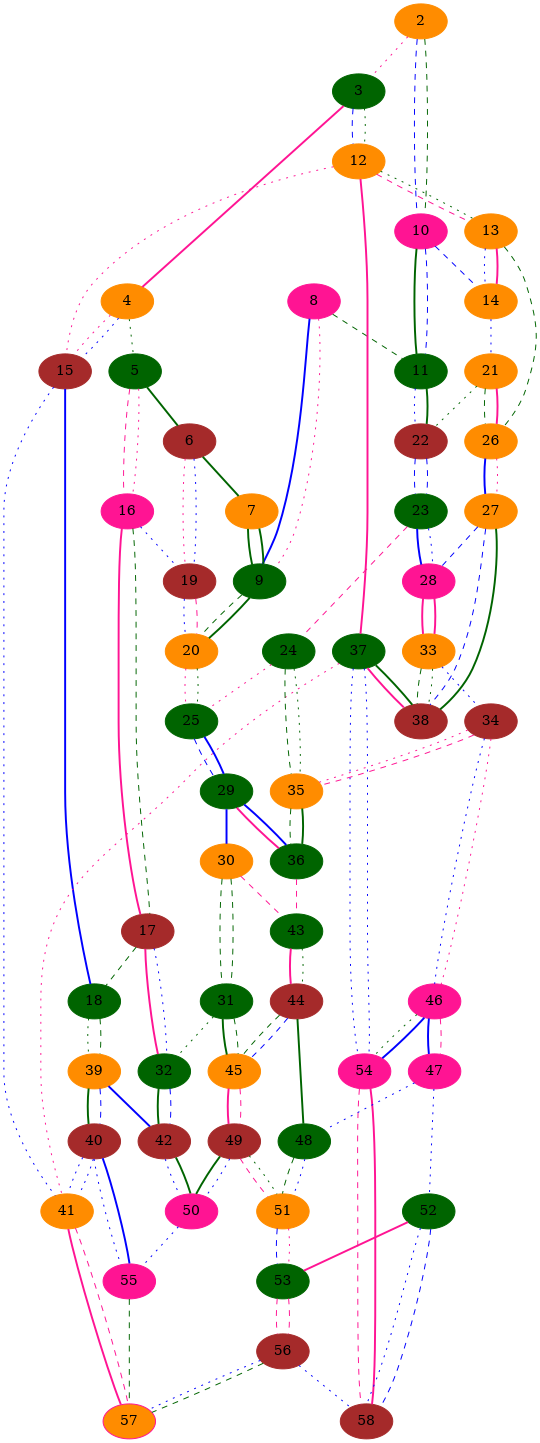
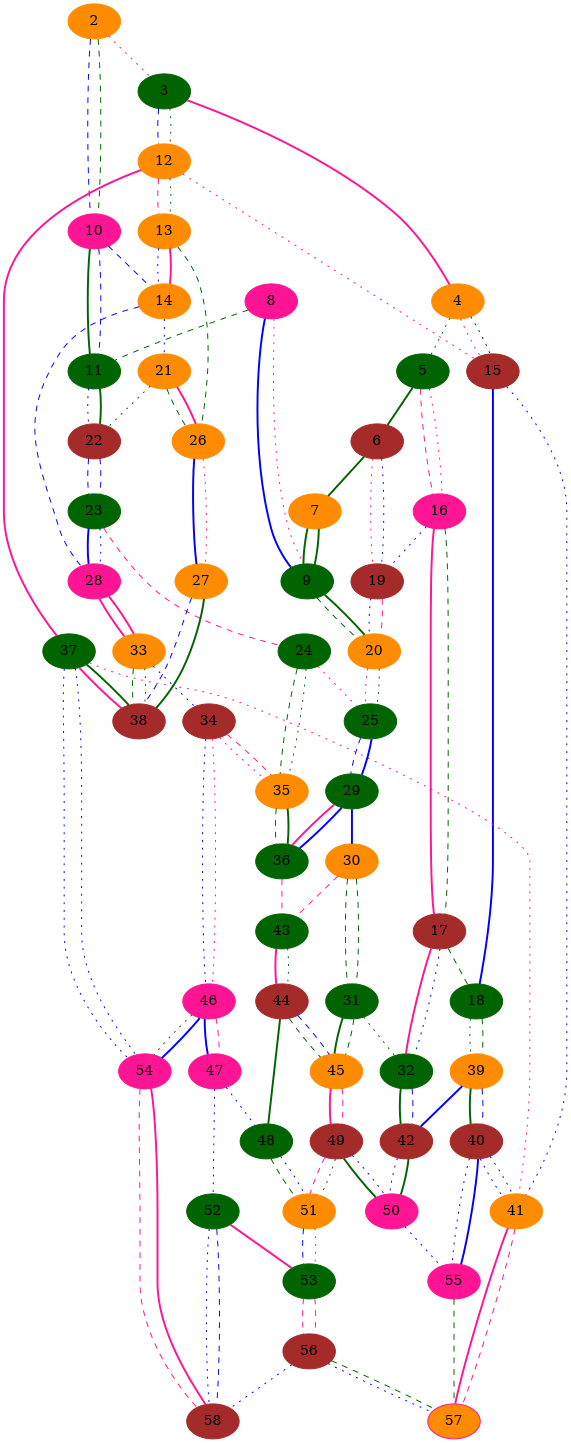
edge "27" -- "28": now "14" -- "28"
